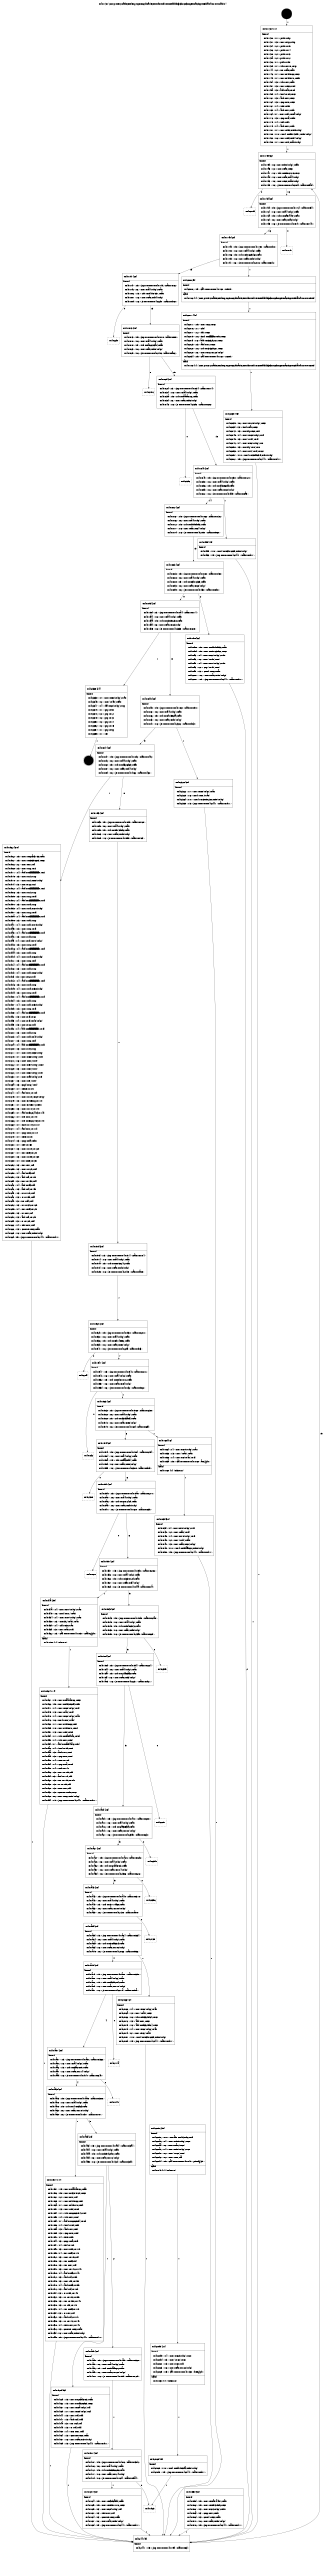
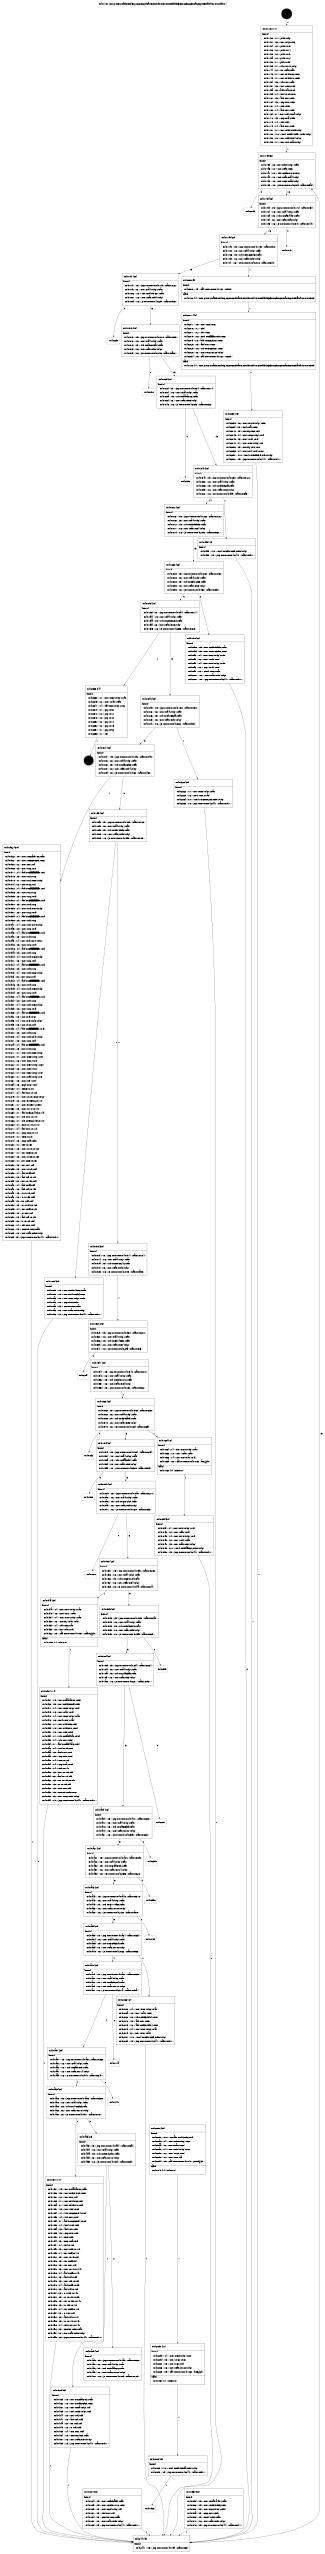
node "0x401e99 [30]": added
edge "0x40192b [28]" -> "0x401947 [28]": removed, label "7"
edge "0x401947 [28]" -> "0x401cf2": now "0x401963 [28]" -> "0x401cf2"
edge "0x401a43 [28]" -> "0x401a5f [28]": added, label "5"
node "0x401b07 [28]": removed
